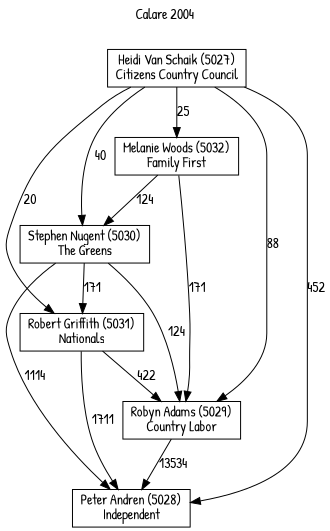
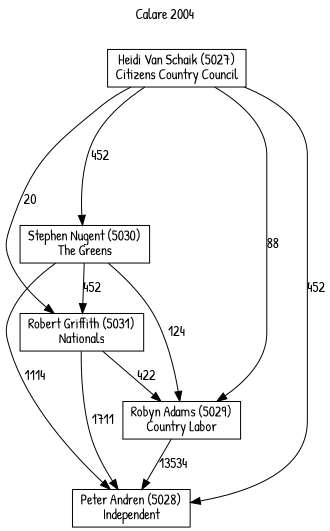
edge "Heidi Van Schaik (5027) Citizens Country Council" -> "Stephen Nugent (5030) The Greens": label "40" -> "452"
node "Melanie Woods (5032) Family First": removed
edge "Stephen Nugent (5030) The Greens" -> "Robert Griffith (5031) Nationals": label "171" -> "452"
